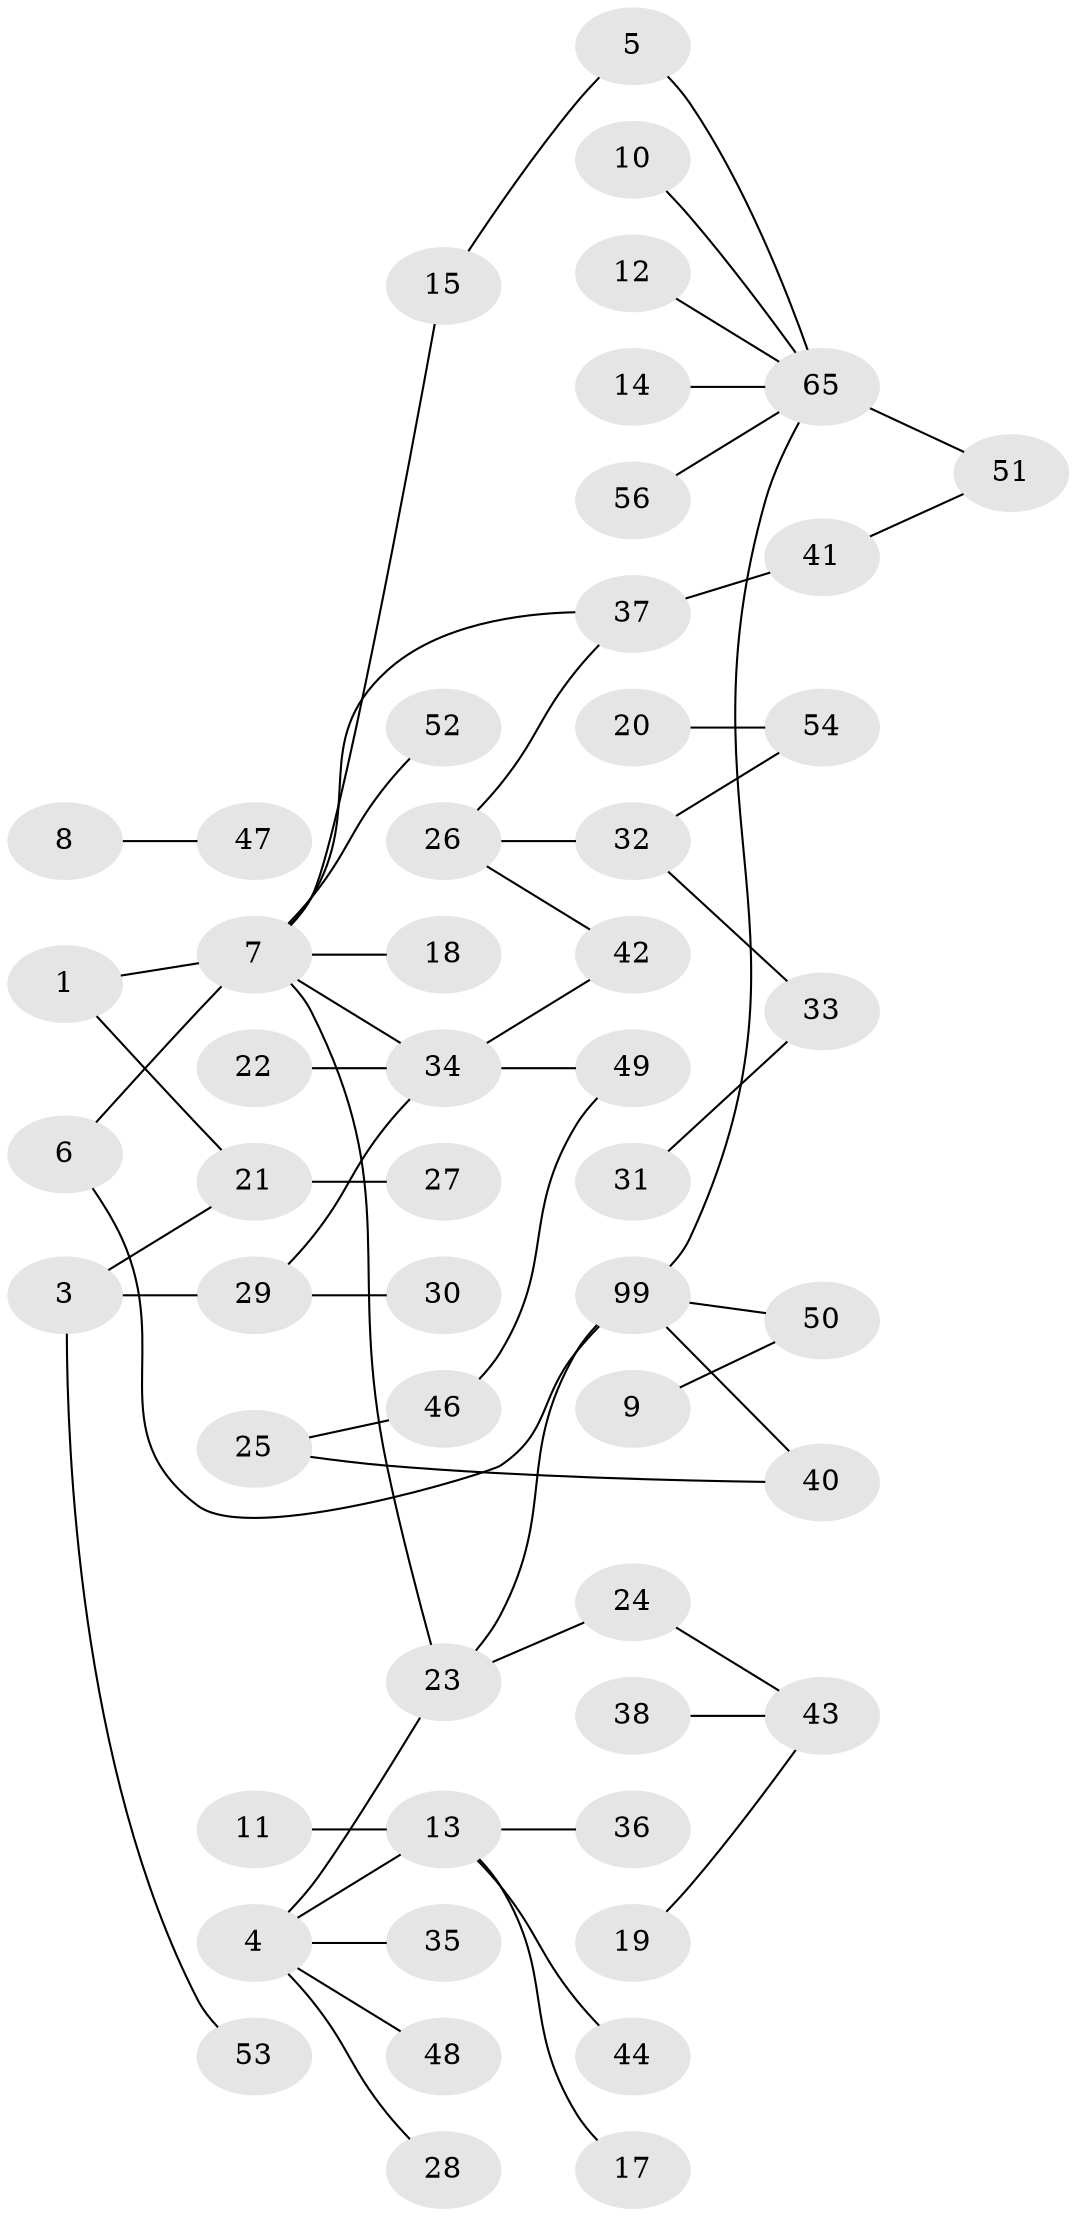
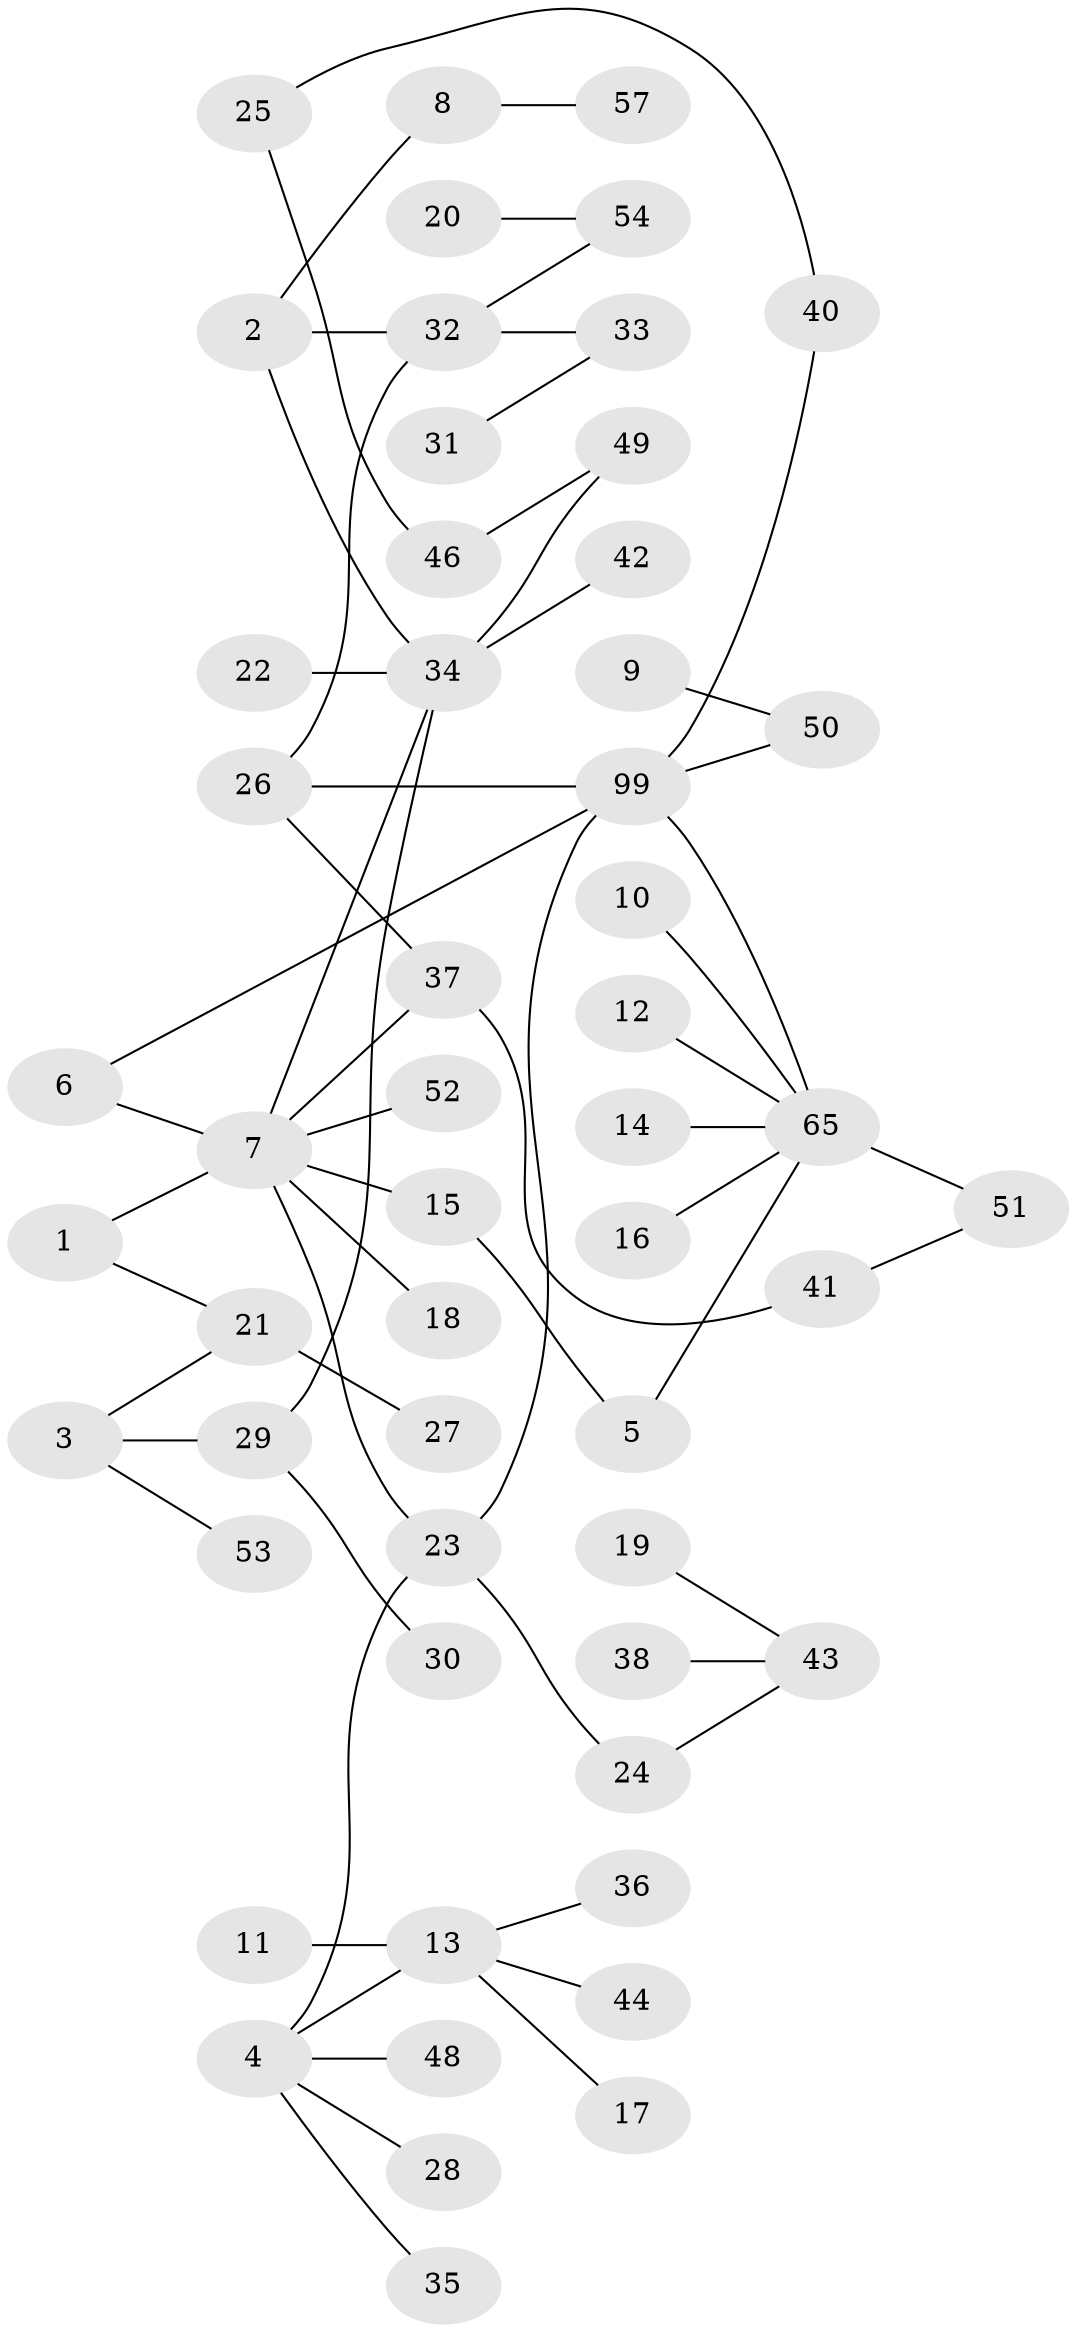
node "2": added
node "56": label "56" -> "16"
node "47": label "47" -> "57"
edge "26" -- "42": now "26" -- "99"
